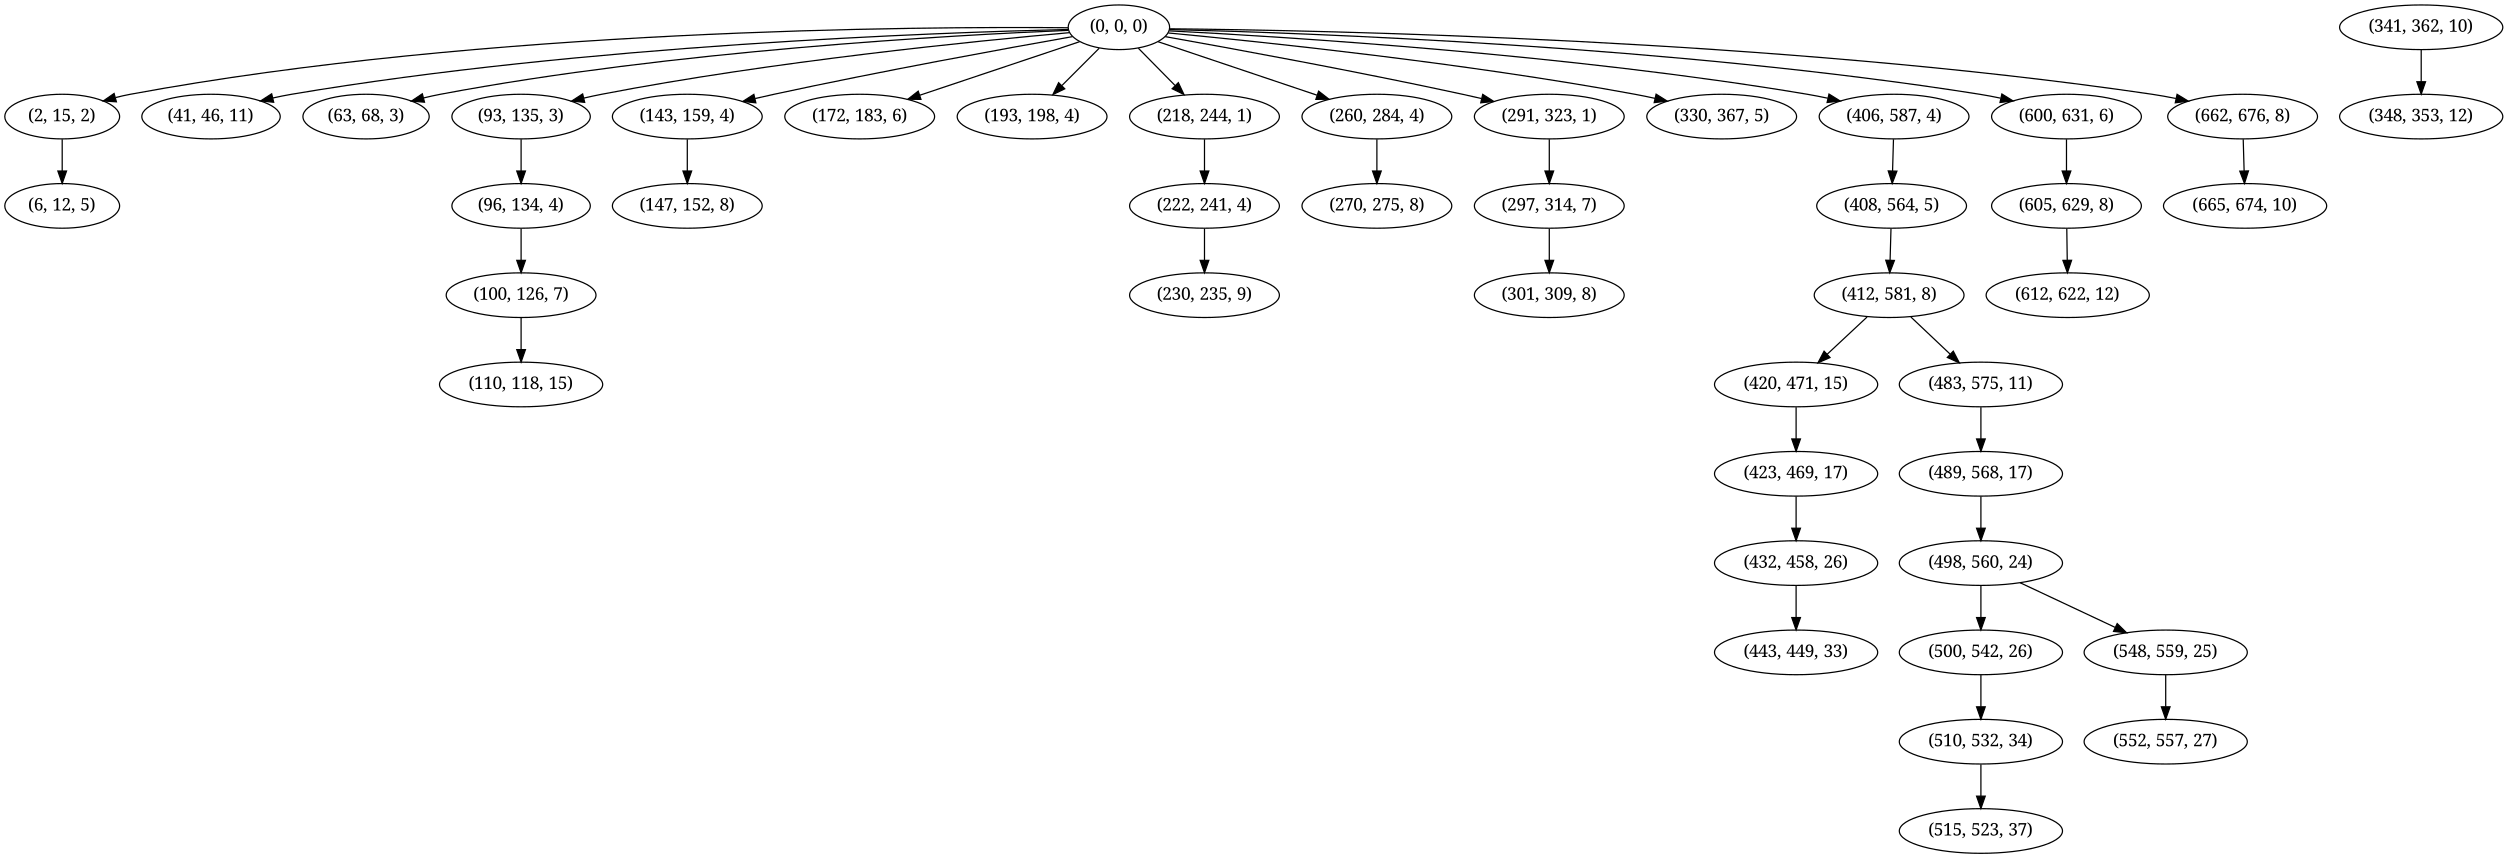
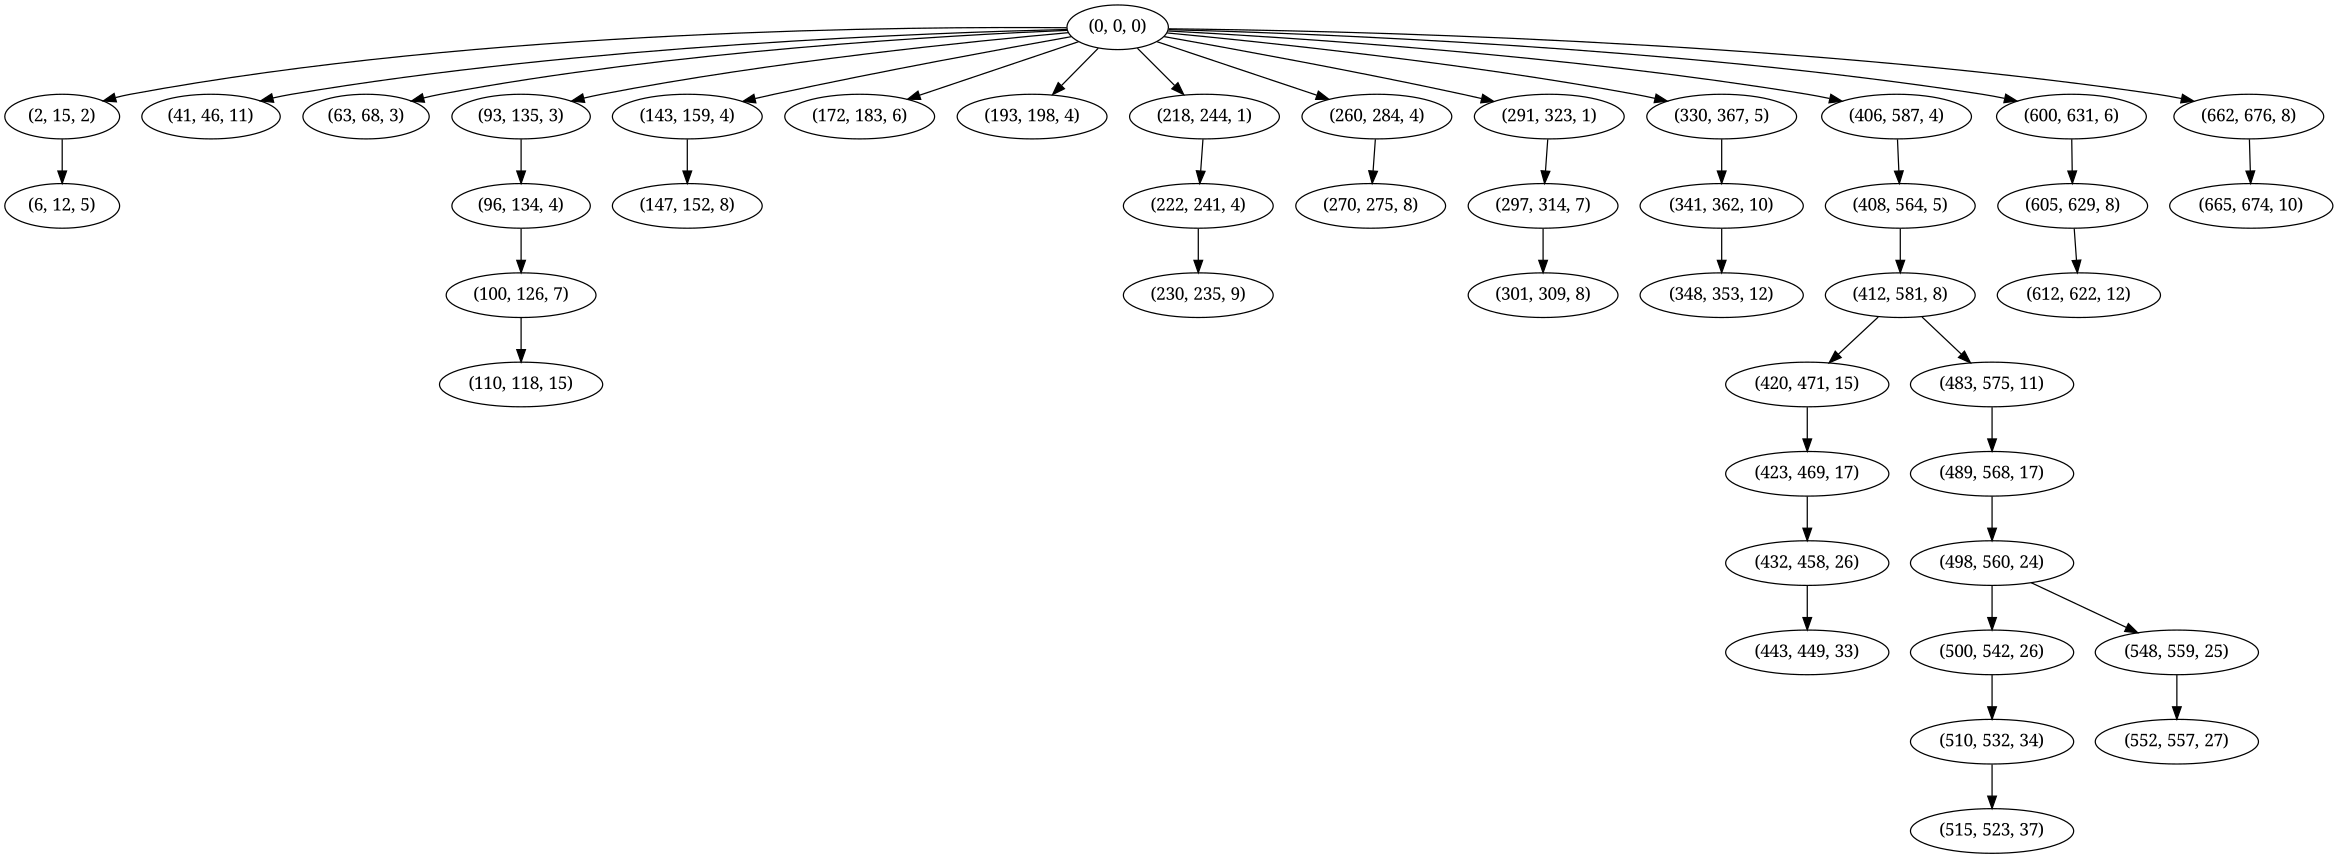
edge "(330, 367, 5)" -> "(341, 362, 10)": added
